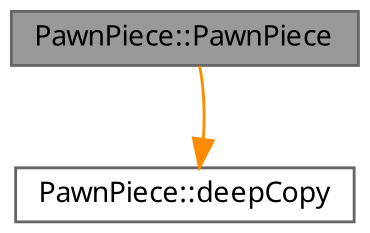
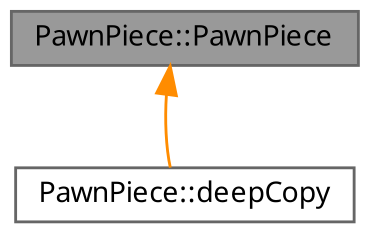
edge "PawnPiece::PawnPiece" -> "PawnPiece::deepCopy": reversed
